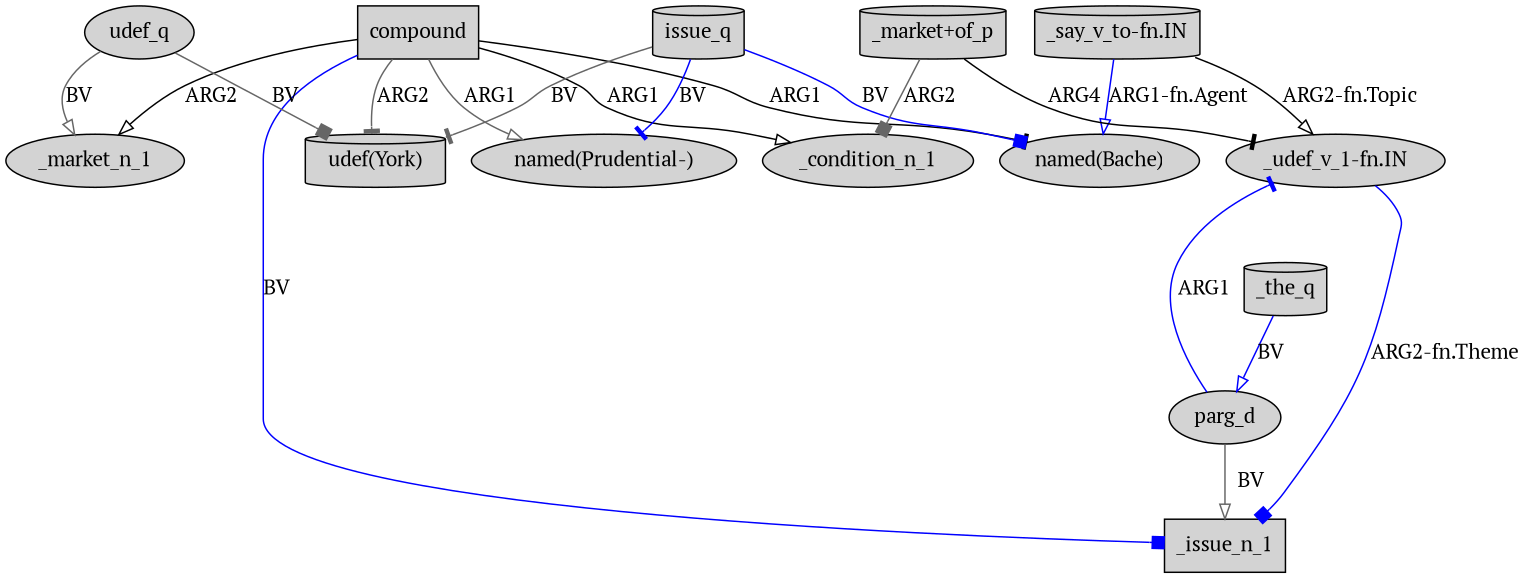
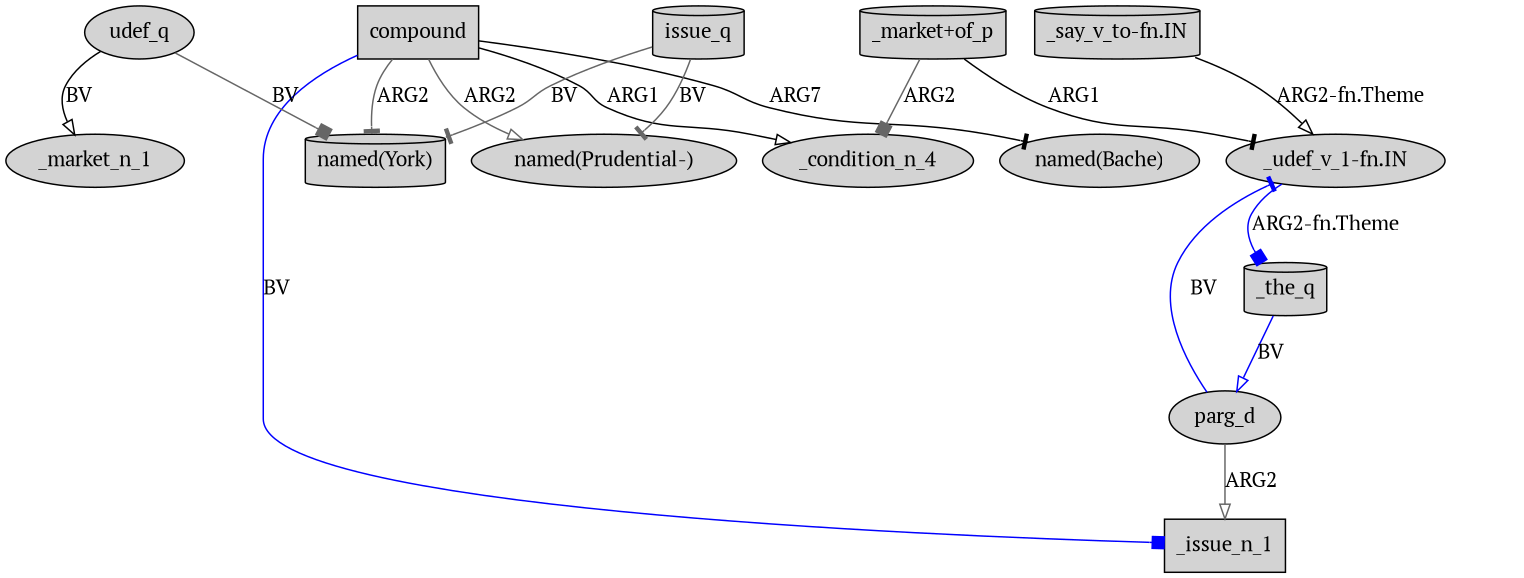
edge "compound" -> "_market_n_1": removed, label "ARG2"
edge "udef_q" -> "_market_n_1": color gray40 -> black
edge "_say_v_to-fn.IN" -> "named(Bache)": removed, label "ARG1-fn.Agent"
edge "compound" -> "named(Prudential-)": label "ARG1" -> "ARG2"
edge "compound" -> "named(Bache)": label "ARG1" -> "ARG7"
edge "_market+of_p" -> "_udef_v_1-fn.IN": label "ARG4" -> "ARG1"
edge "_say_v_to-fn.IN" -> "_udef_v_1-fn.IN": label "ARG2-fn.Topic" -> "ARG2-fn.Theme"
edge "issue_q" -> "named(Prudential-)": color blue -> gray40
edge "issue_q" -> "named(Bache)": removed, label "BV"
node "udef(York)": label "udef(York)" -> "named(York)"
node "_condition_n_1": label "_condition_n_1" -> "_condition_n_4"
edge "parg_d" -> "_udef_v_1-fn.IN": label "ARG1" -> "BV"
edge "_udef_v_1-fn.IN" -> "_issue_n_1": now "_udef_v_1-fn.IN" -> "_the_q"
edge "parg_d" -> "_issue_n_1": label "BV" -> "ARG2"
